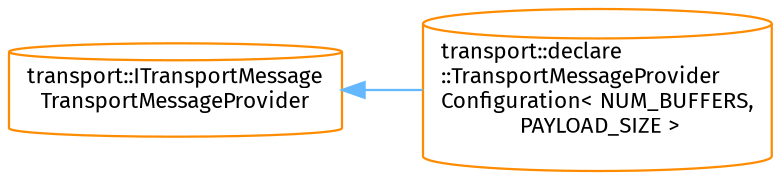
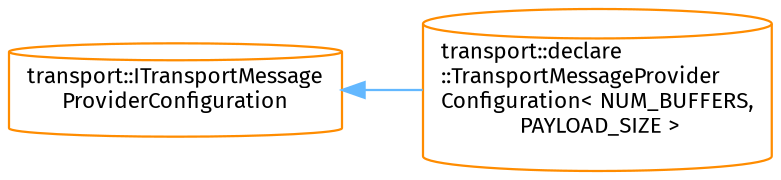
node "transport::ITransportMessage TransportMessageProvider": label "transport::ITransportMessage TransportMessageProvider" -> "transport::ITransportMessage ProviderConfiguration"
